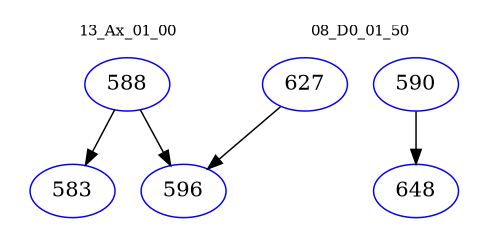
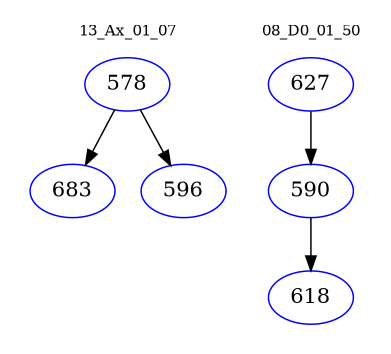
cluster "13_Ax_01_00": label "13_Ax_01_00" -> "13_Ax_01_07"
node "588": label "588" -> "578"
edge "627" -> "596": now "627" -> "590"
node "583": label "583" -> "683"
node "648": label "648" -> "618"
